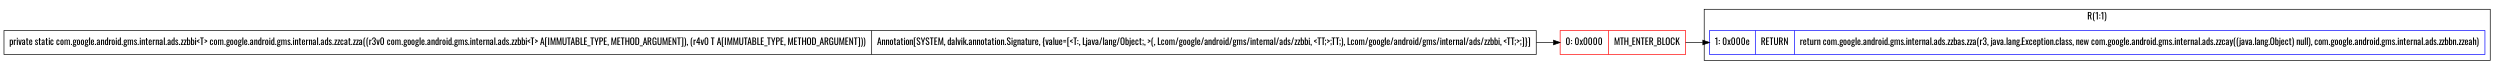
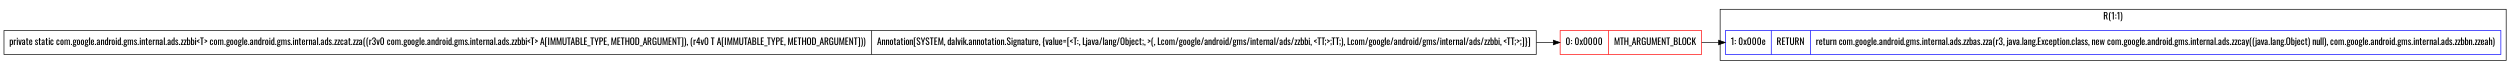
node "0: 0x0000": text "MTH_ENTER_BLOCK" -> "MTH_ARGUMENT_BLOCK"
